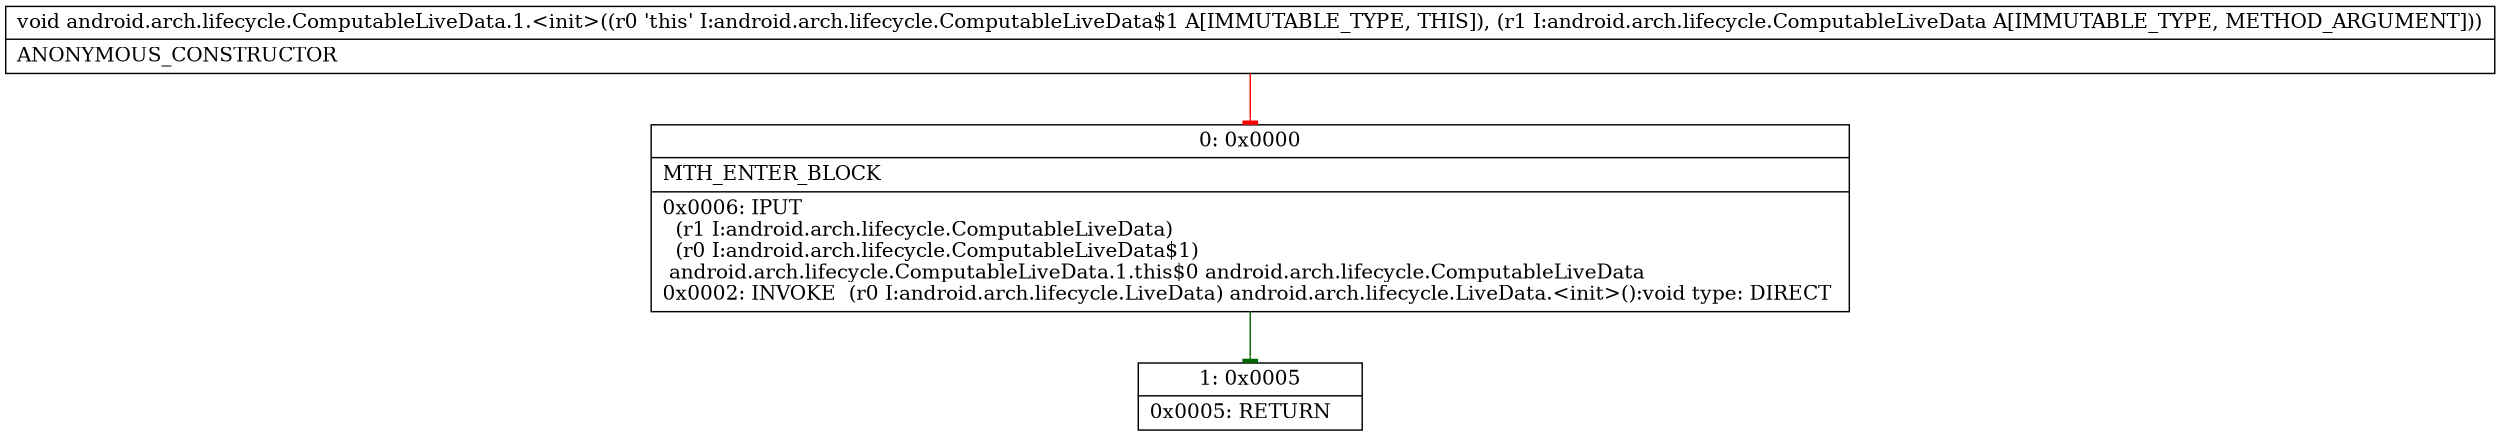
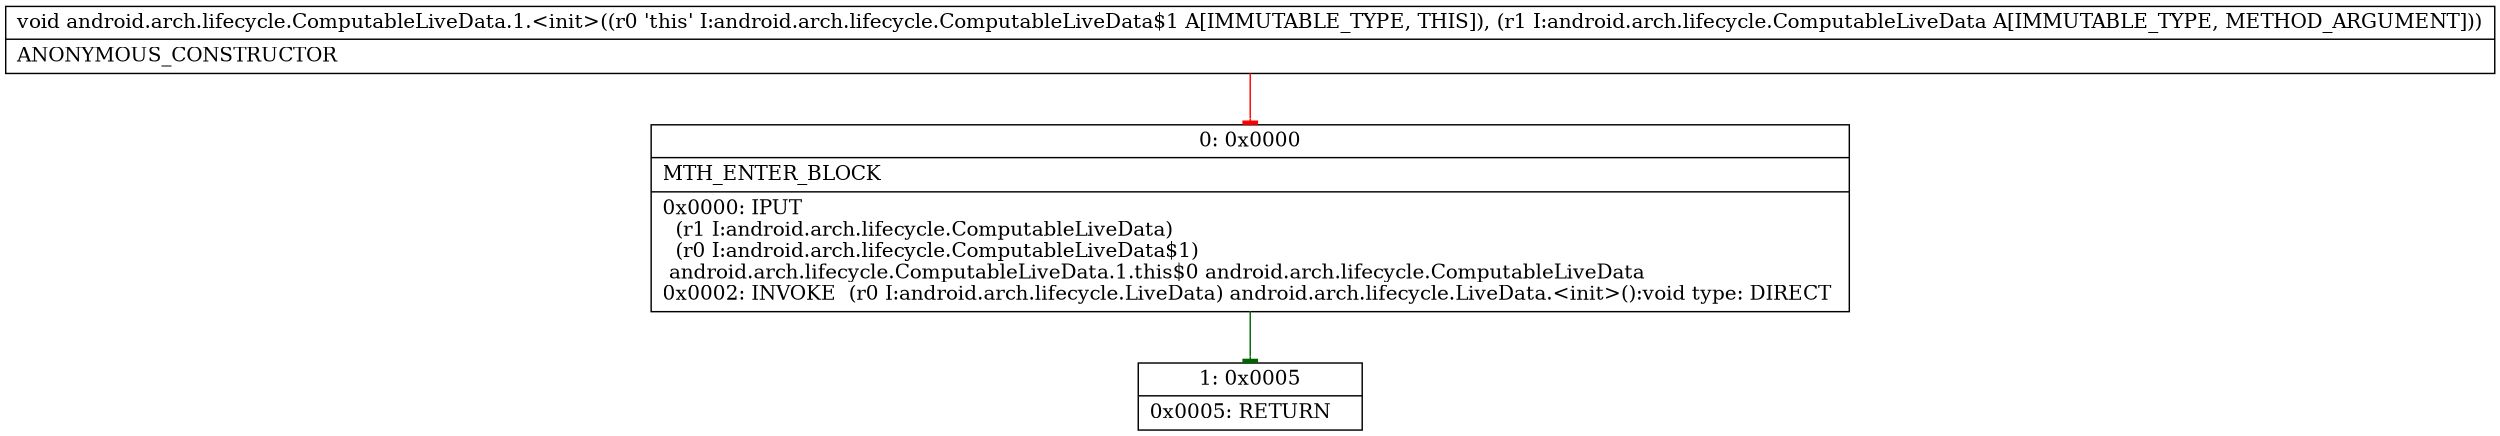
node "0: 0x0000": text "0x0006: IPUT" -> "0x0000: IPUT"
